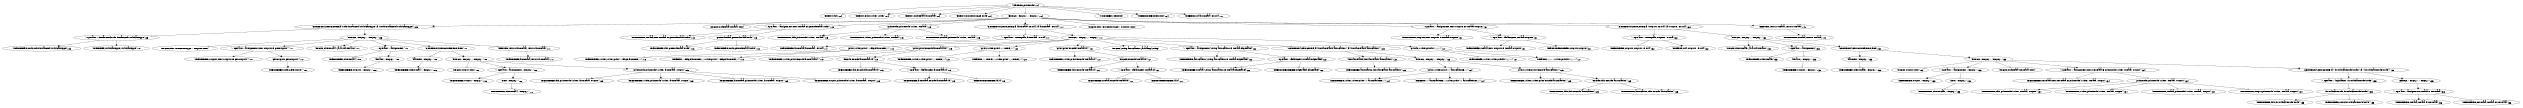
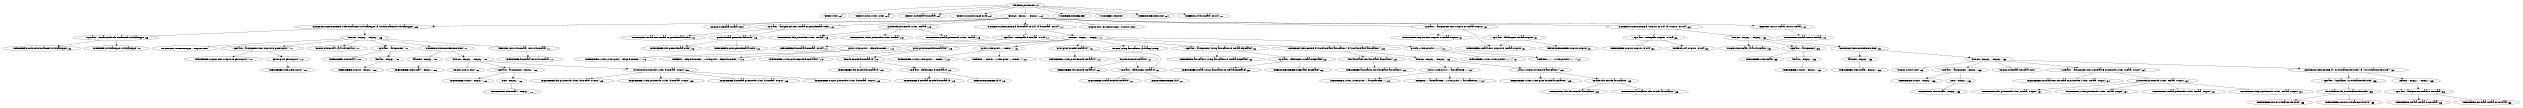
node "(MODIFIER,PROTECTED)": added
edge "(<operator>.assignment,ANY outputs = toData.outputs)" -> "(<operator>.fieldAccess,toData.outputs)": now "(<operator>.assignment,ANY outputs = toData.outputs)" -> "(IDENTIFIER,toData,ANY outputs = toData.outputs)"
edge "(print,print(encode(toData.id)))" -> "(encode,encode(toData.id))": now "(print,print(encode(toData.id)))" -> "(<operator>.fieldAccess,toData.id)"
